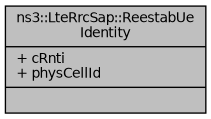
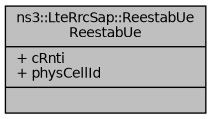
node "ns3::LteRrcSap::ReestabUe": text "Identity" -> "ReestabUe"
